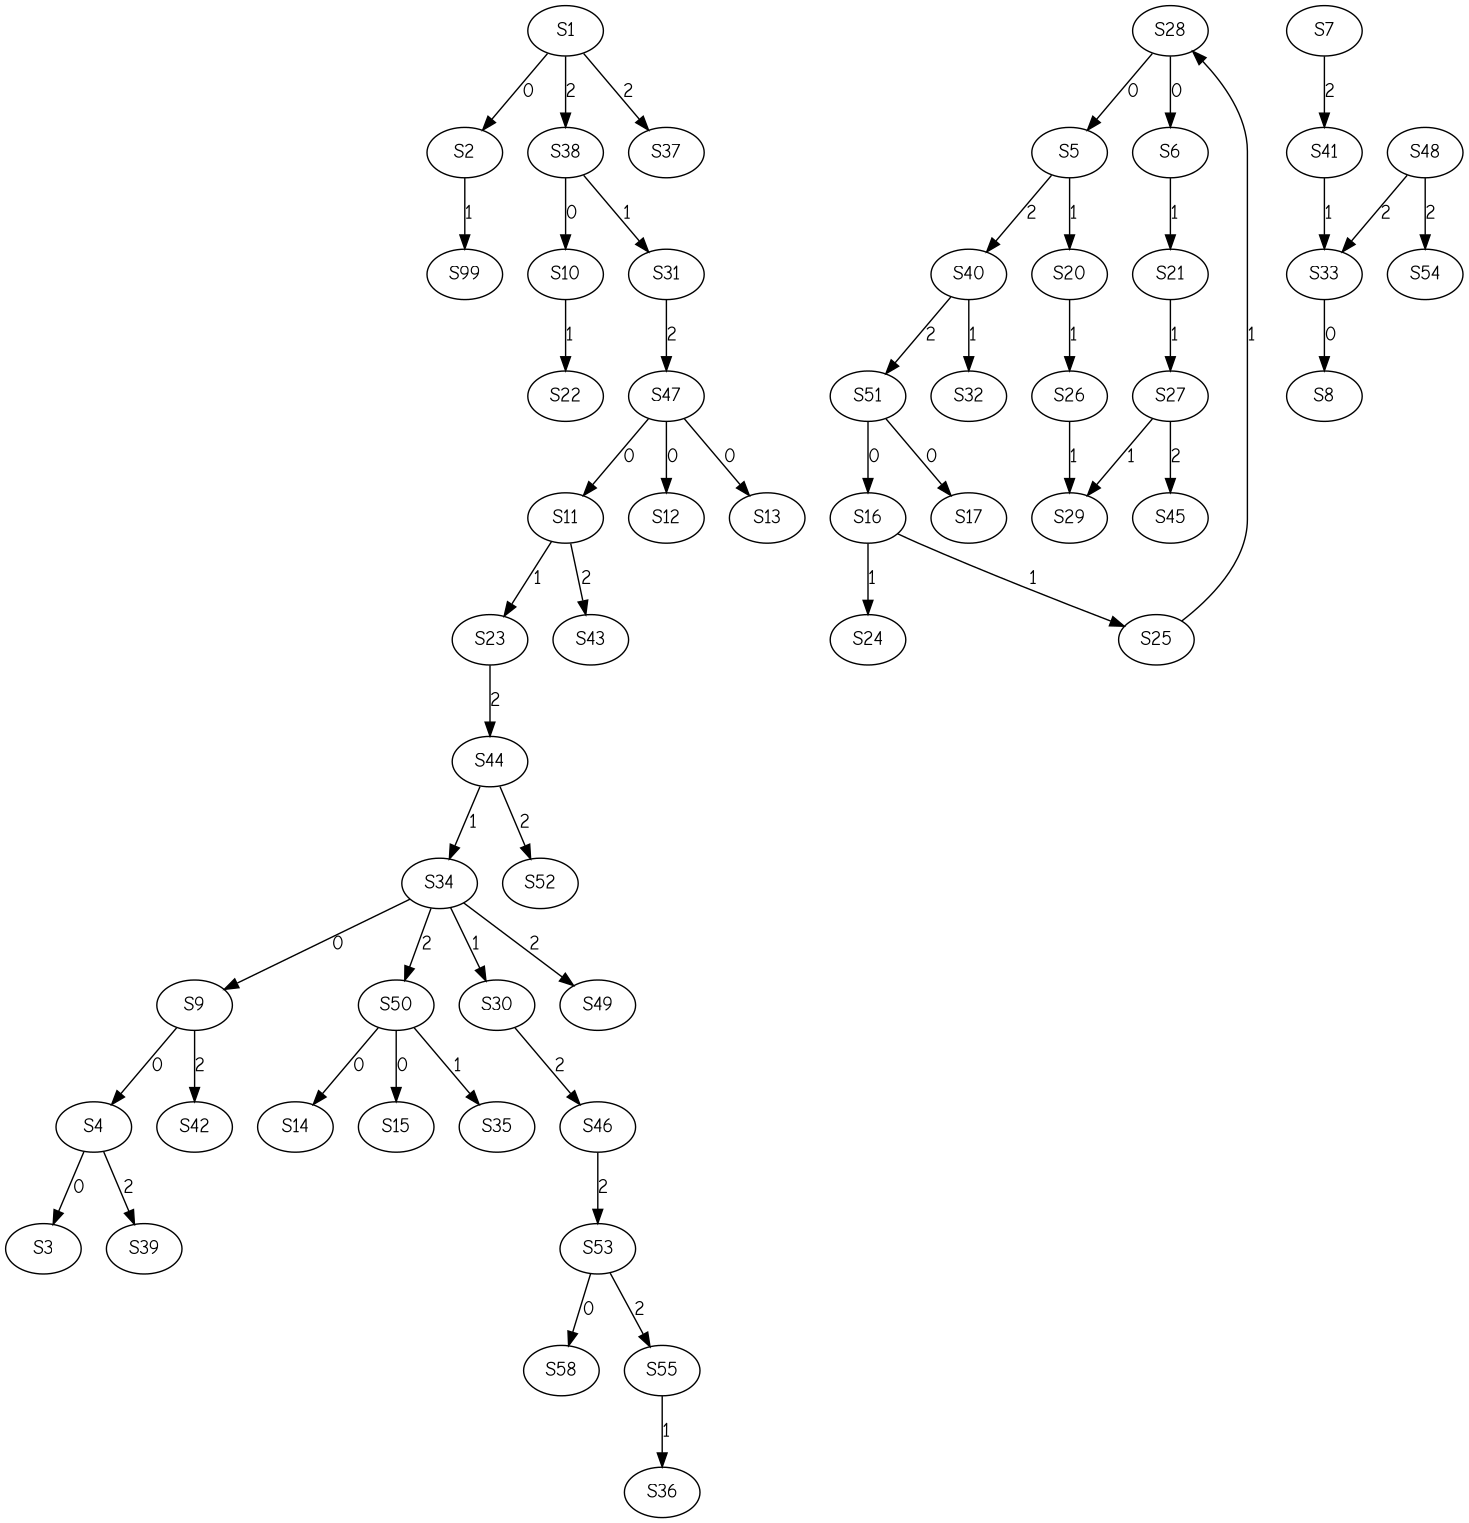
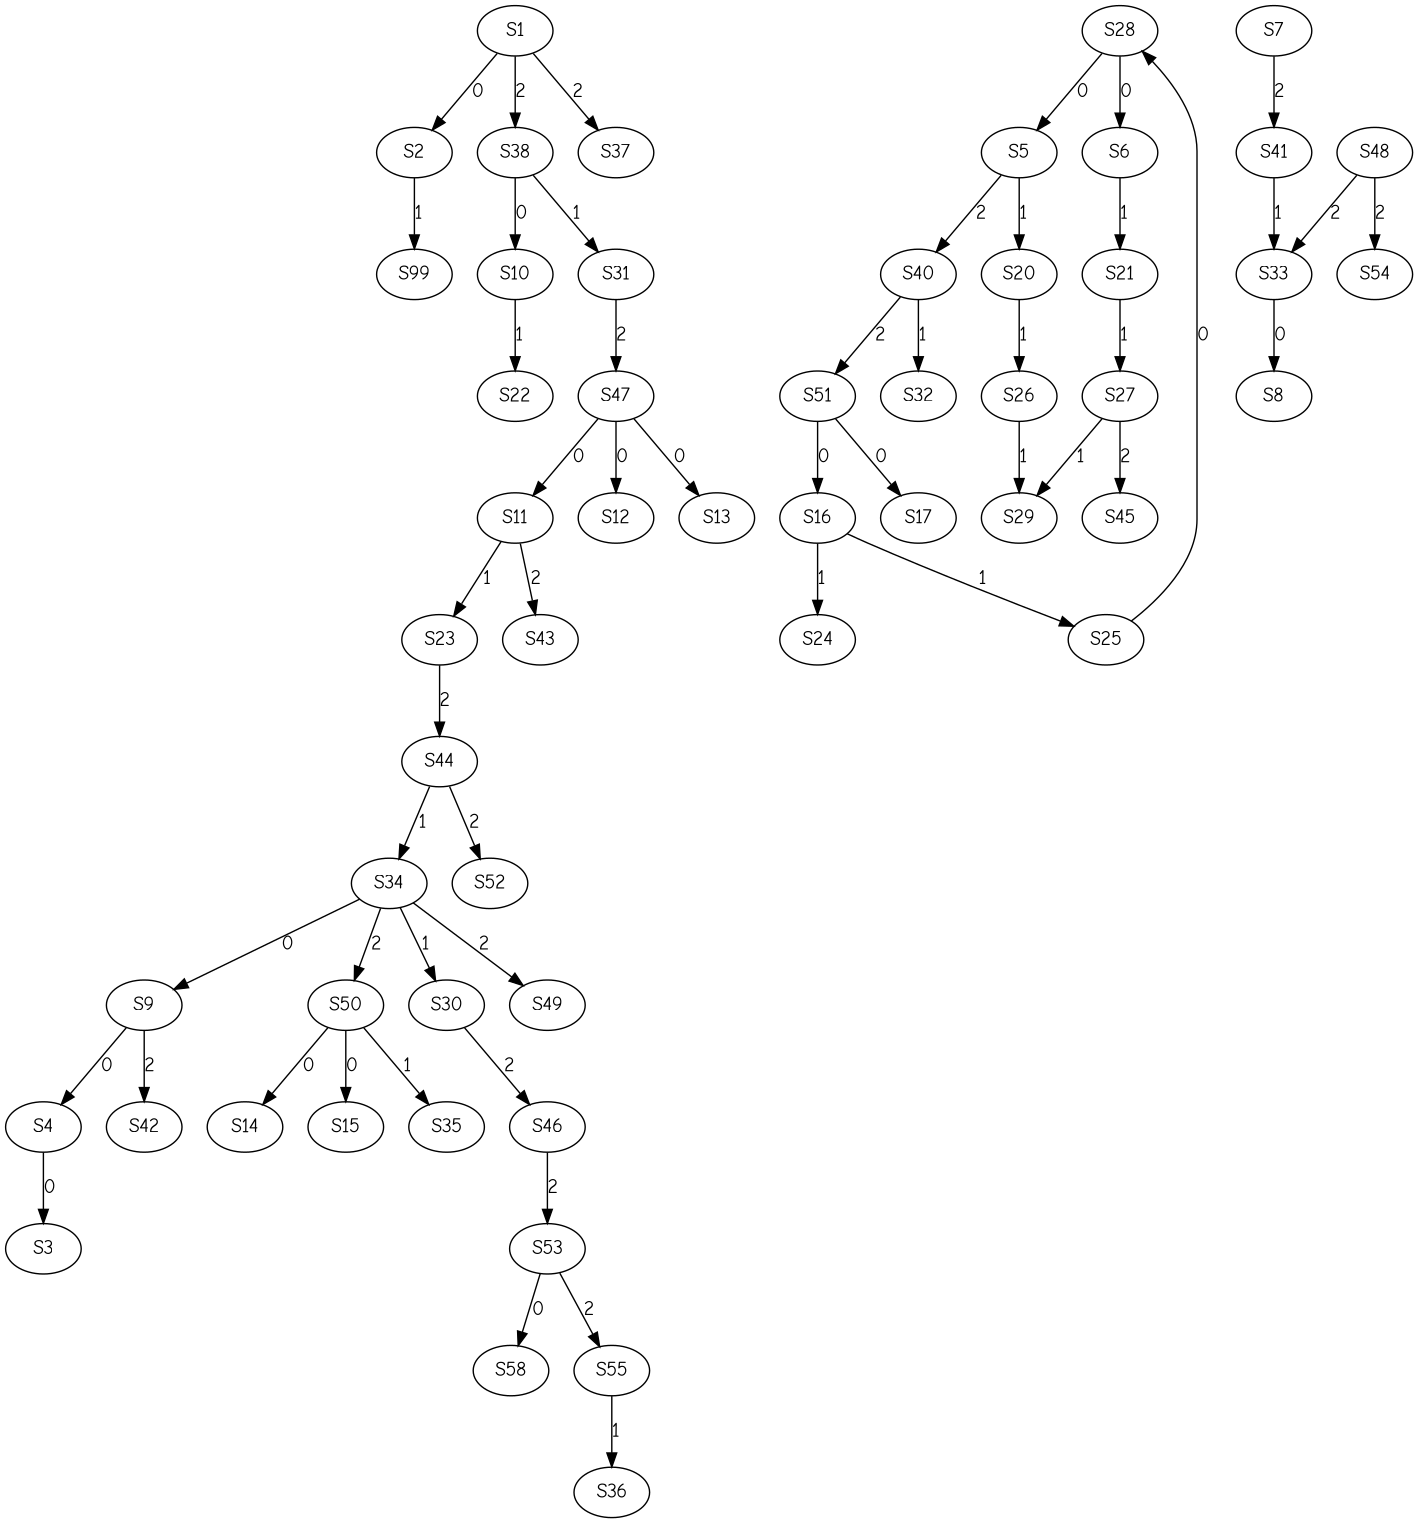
edge "S25" -> "S28": label "1" -> "0"
node "S39": removed
